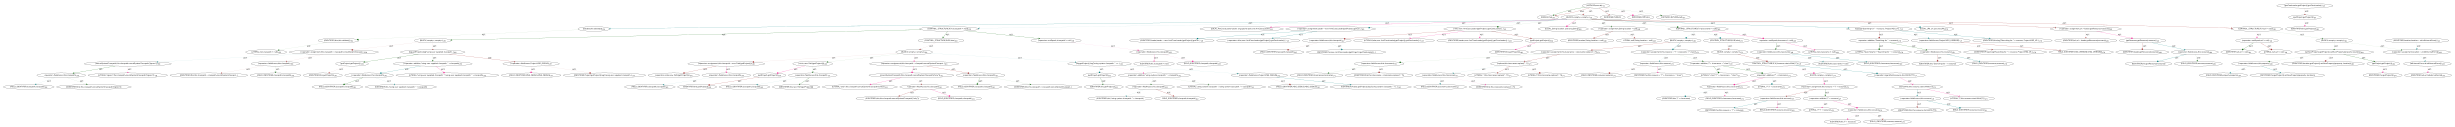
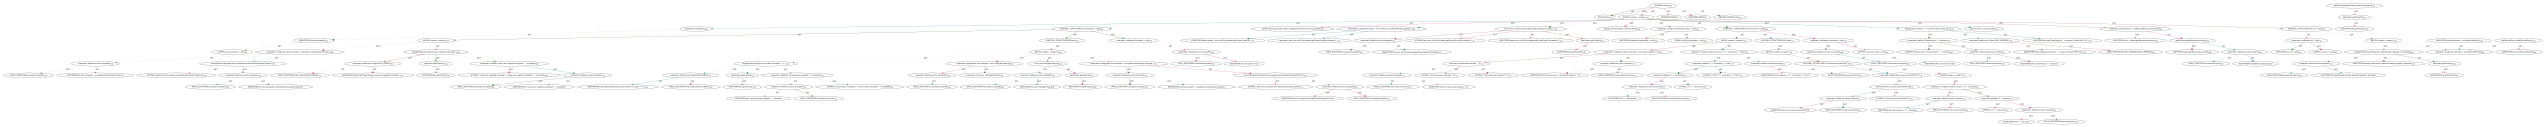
edge "(<operator>.assignment,location = url.toExternalForm())" -> "(toExternalForm,url.toExternalForm())": reversed
